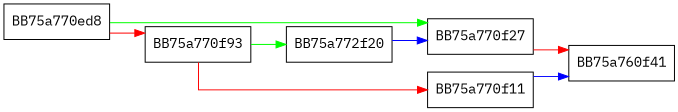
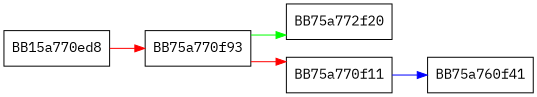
node "BB75a770ed8": label "BB75a770ed8" -> "BB15a770ed8"
node "BB75a770f27": removed
